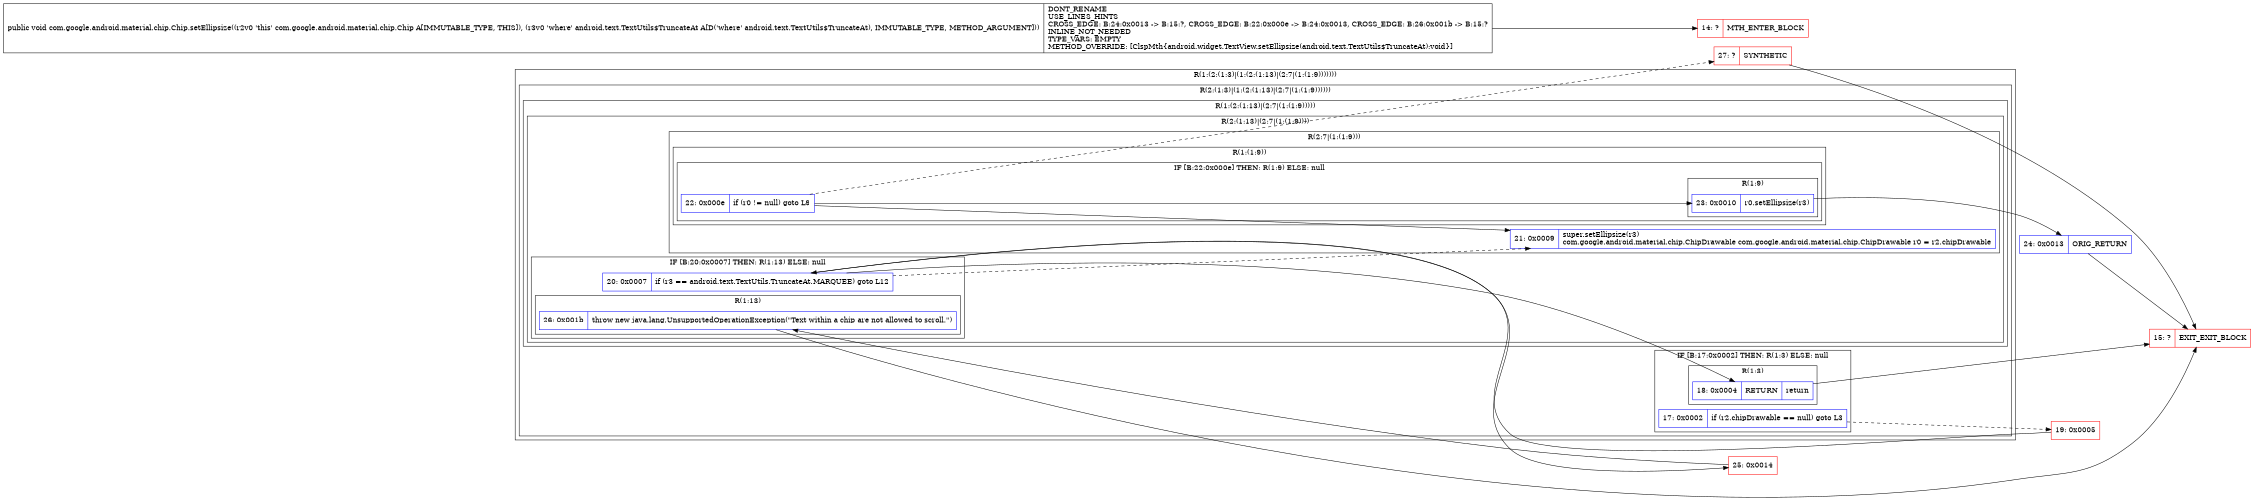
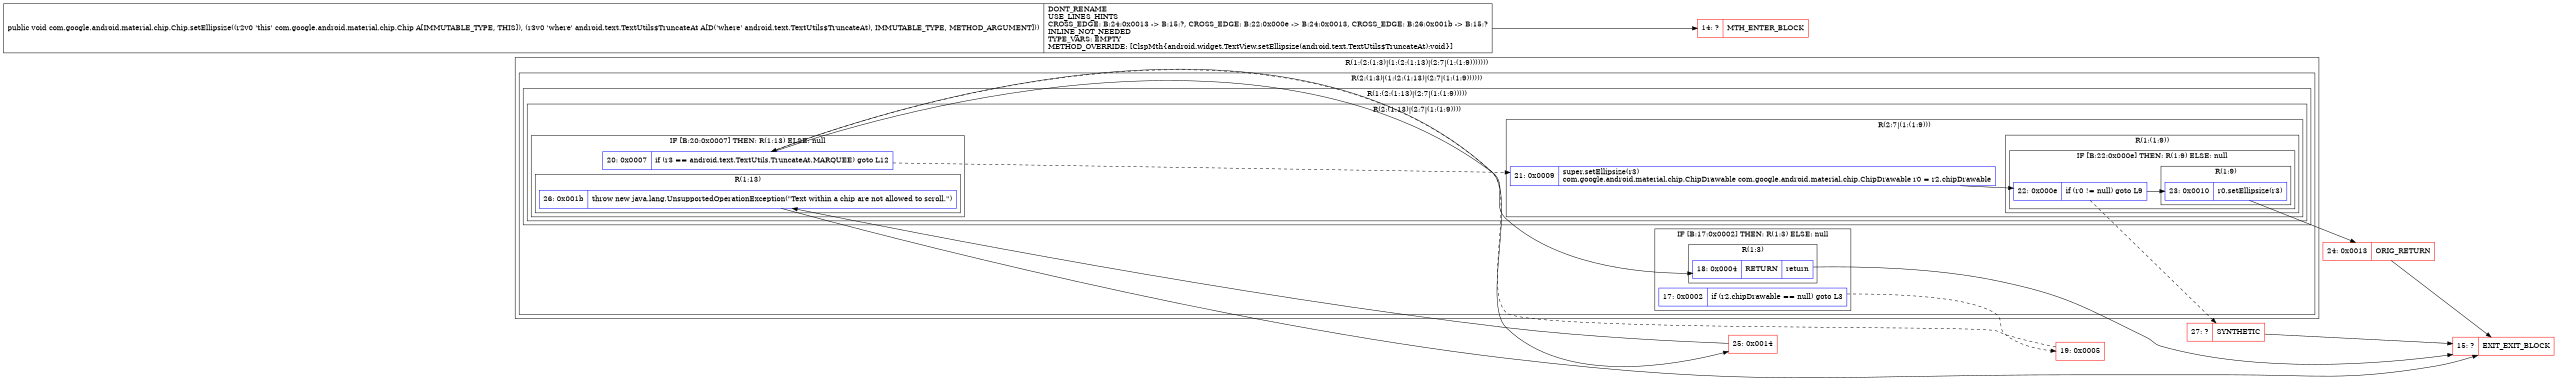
edge "22: 0x000e" -> "21: 0x0009": reversed
node "24: 0x0013": color blue -> red
edge "19: 0x0005" -> "20: 0x0007": style solid -> dashed
